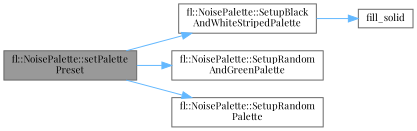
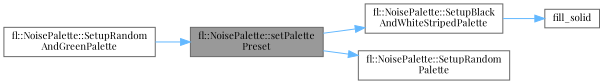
edge "fl::NoisePalette::setPalette Preset" -> "fl::NoisePalette::SetupRandom AndGreenPalette": reversed
